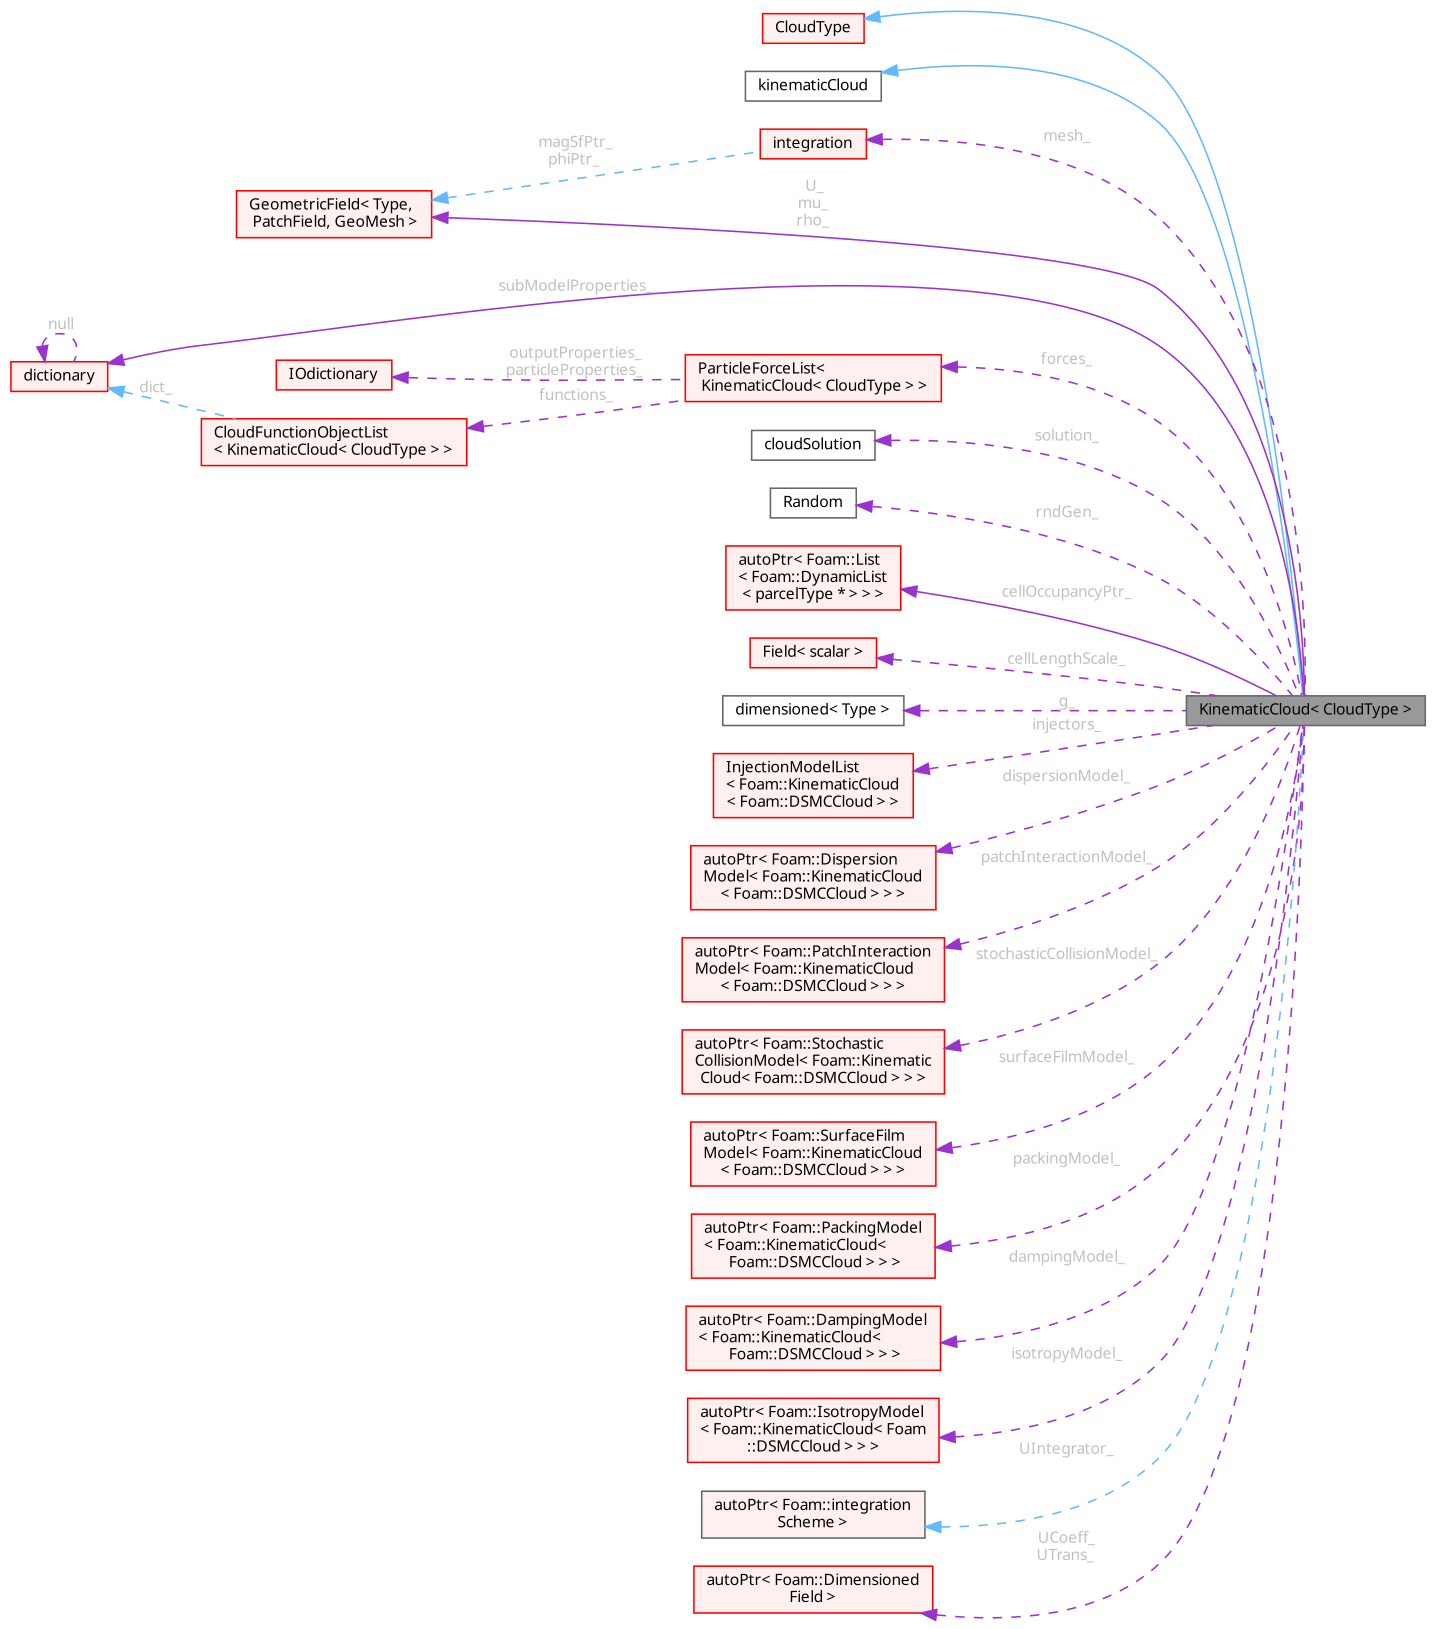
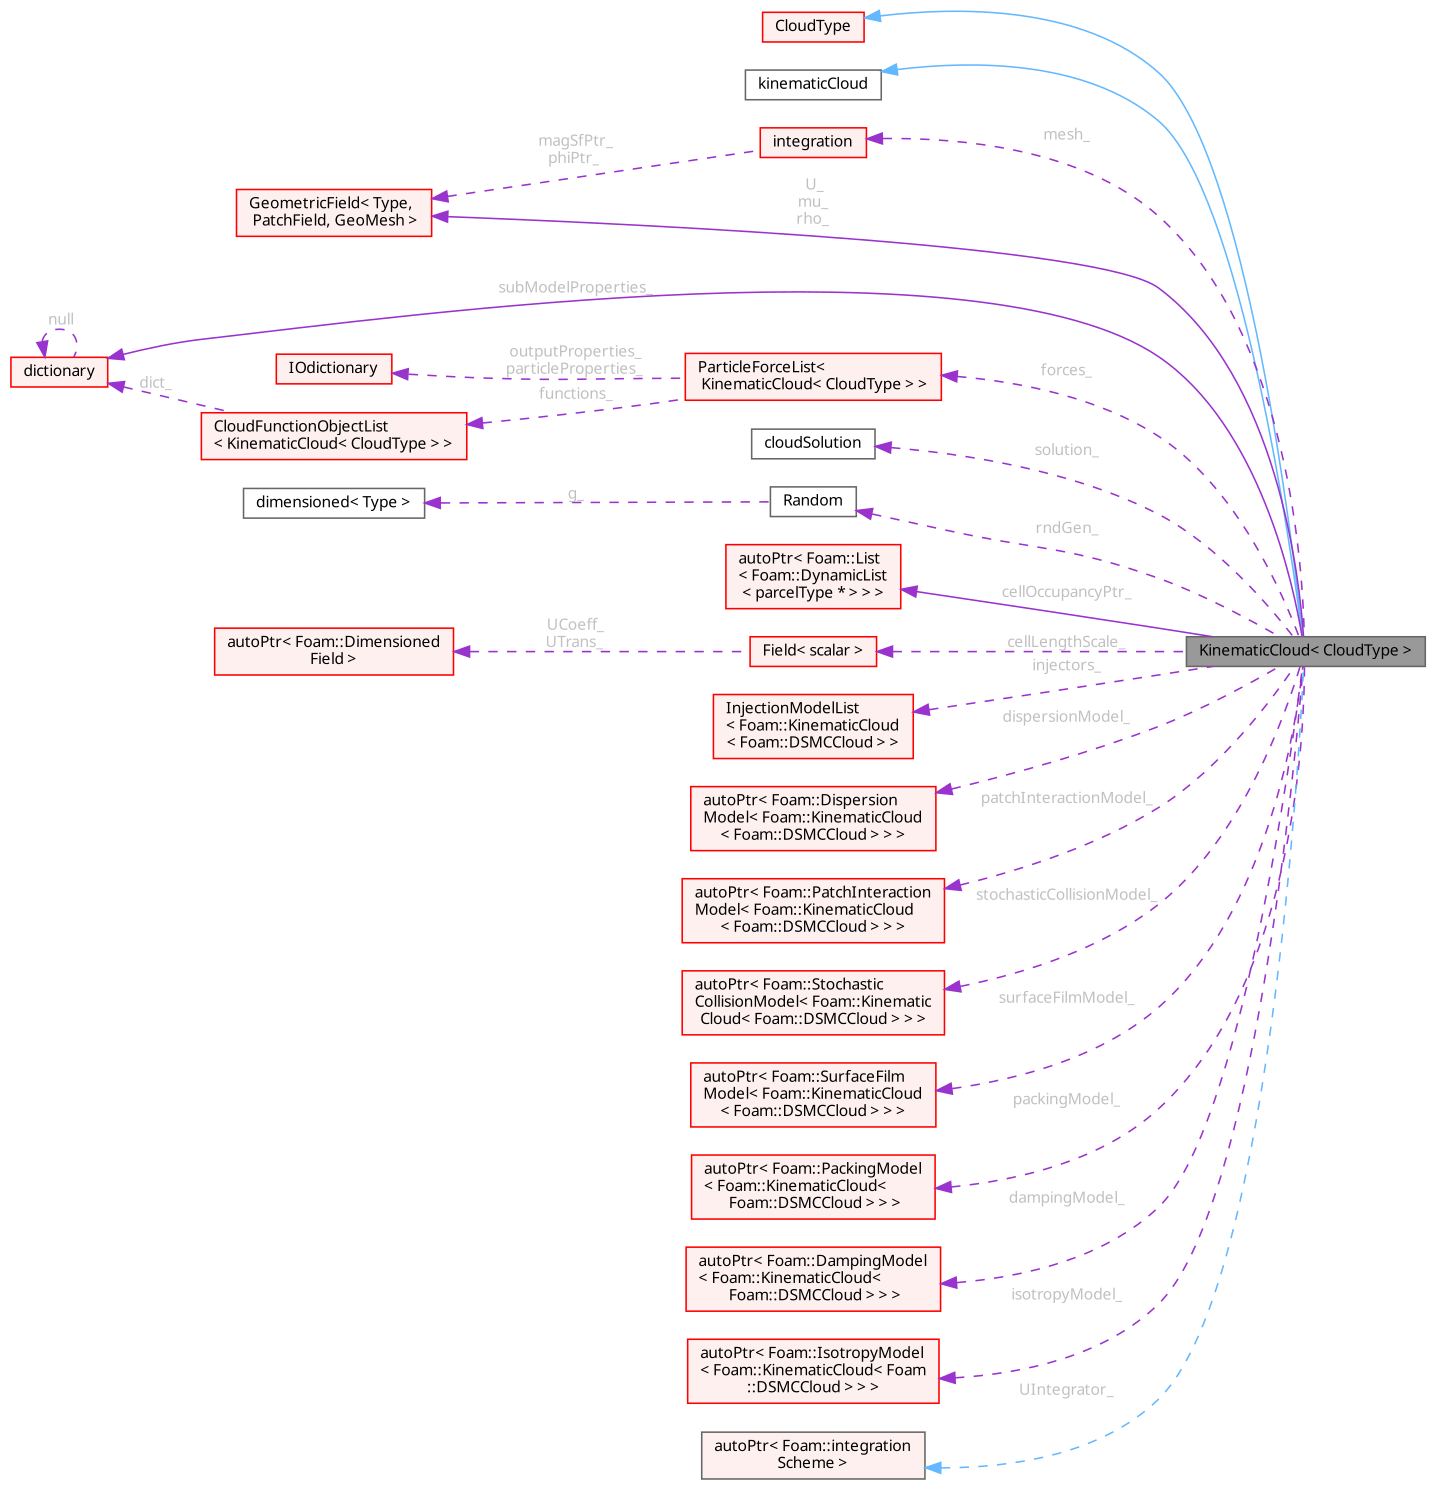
edge "integration" -> "GeometricField< Type, PatchField, GeoMesh >": color steelblue1 -> darkorchid3
edge "CloudFunctionObjectList < KinematicCloud< CloudType > >" -> "dictionary": color steelblue1 -> darkorchid3
edge "KinematicCloud< CloudType >" -> "dimensioned< Type >": now "Random" -> "dimensioned< Type >"
edge "KinematicCloud< CloudType >" -> "autoPtr< Foam::Dimensioned Field >": now "Field< scalar >" -> "autoPtr< Foam::Dimensioned Field >"
